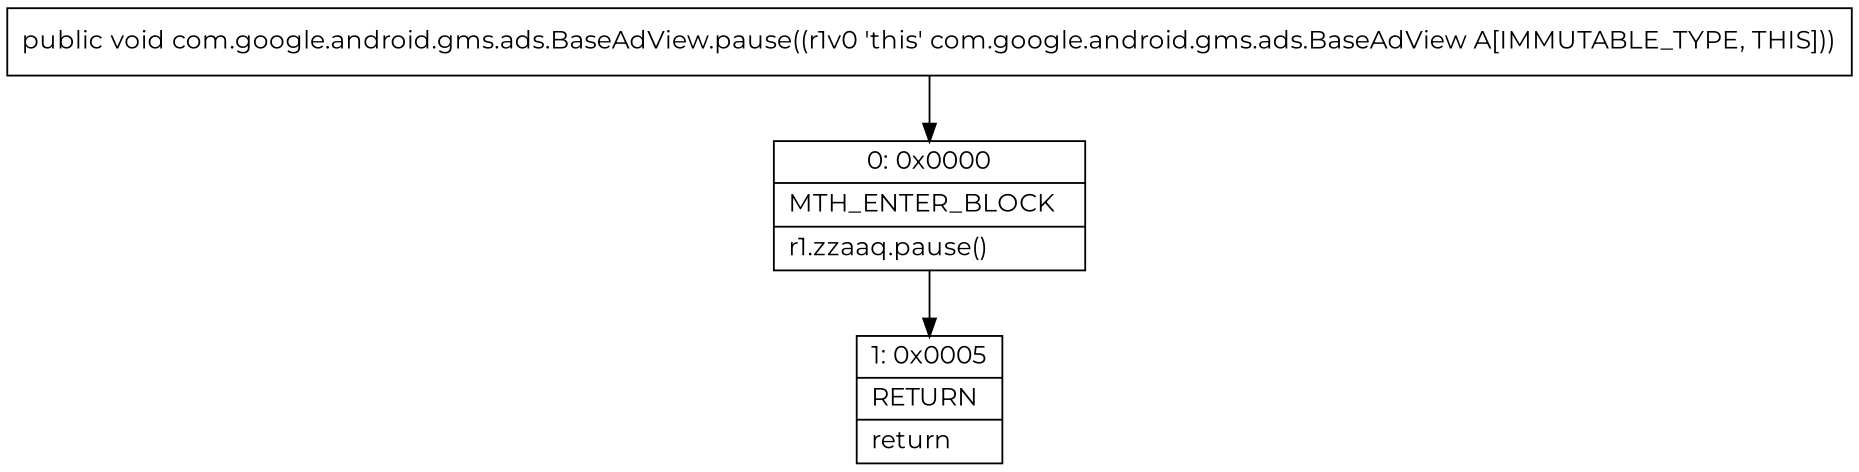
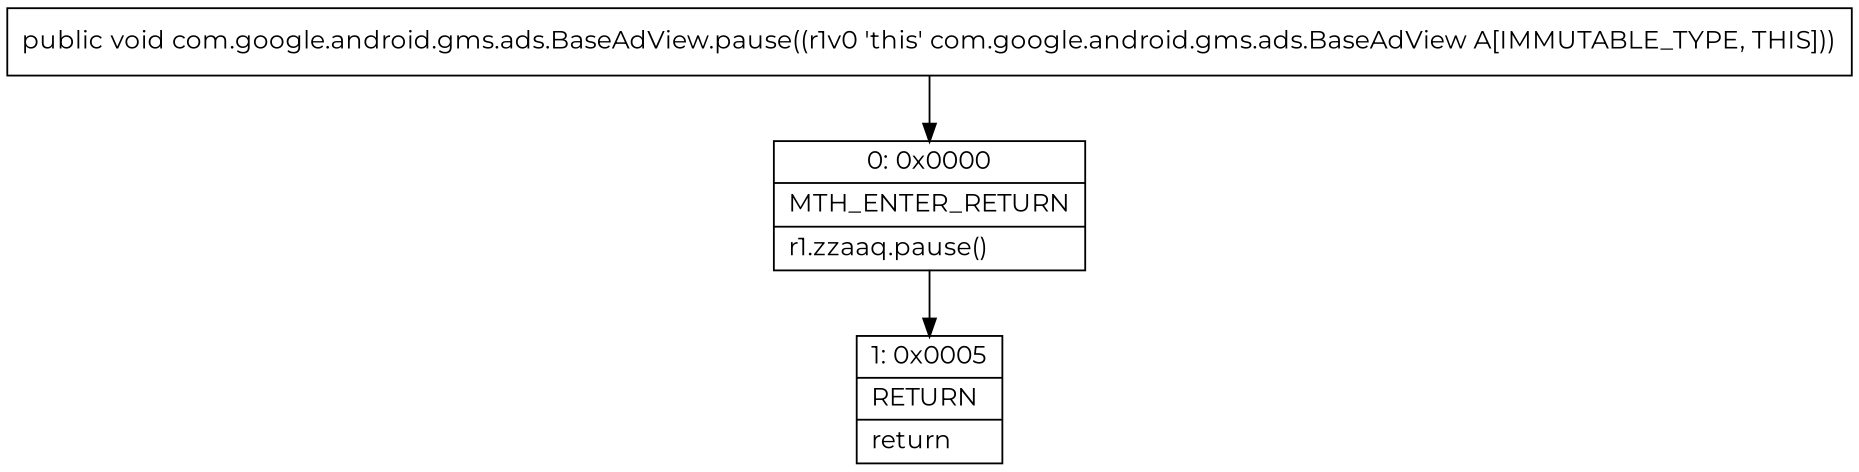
node "0: 0x0000": text "MTH_ENTER_BLOCK" -> "MTH_ENTER_RETURN"
